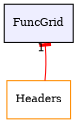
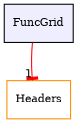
edge "Headers" -> "FuncGrid": reversed
